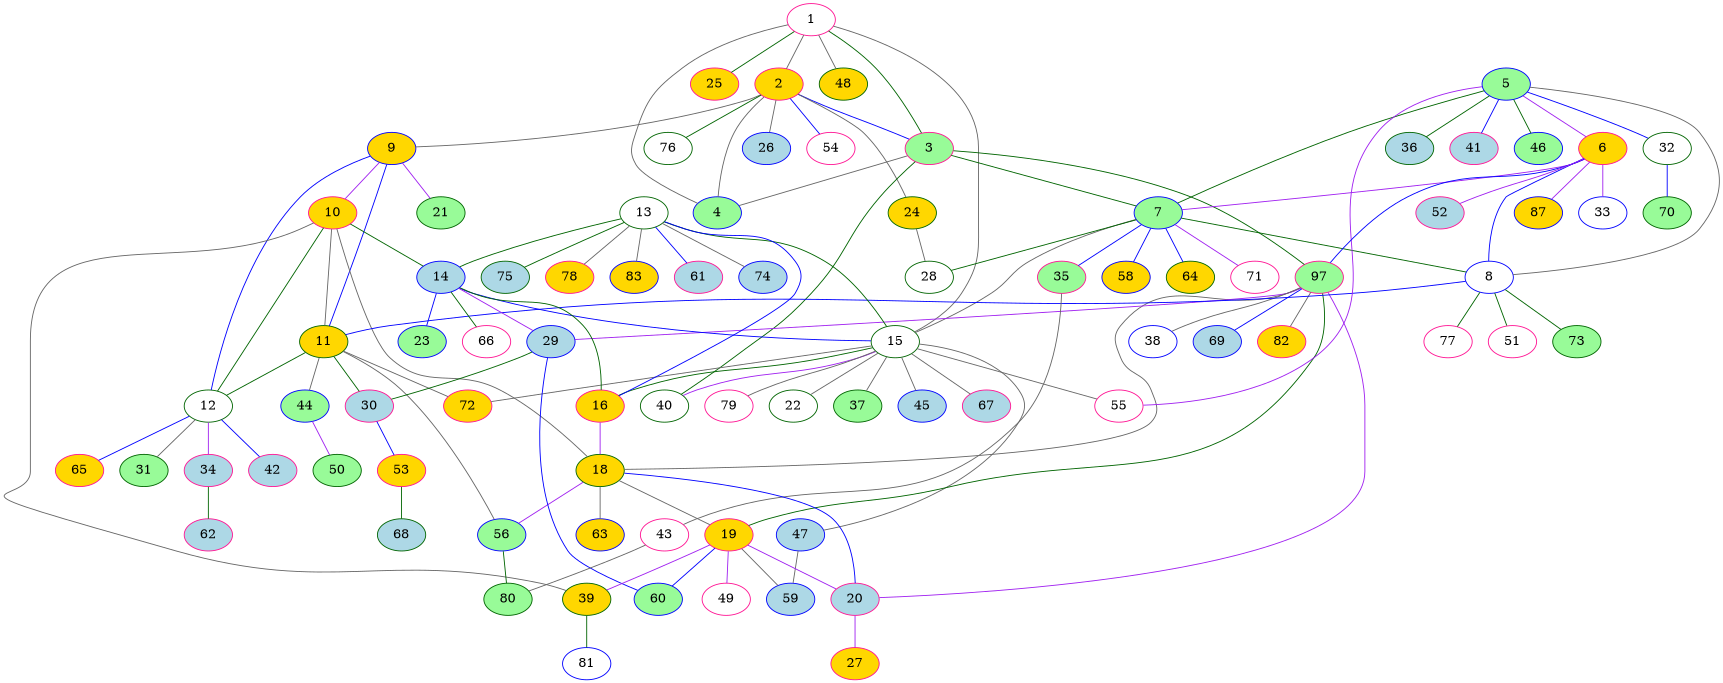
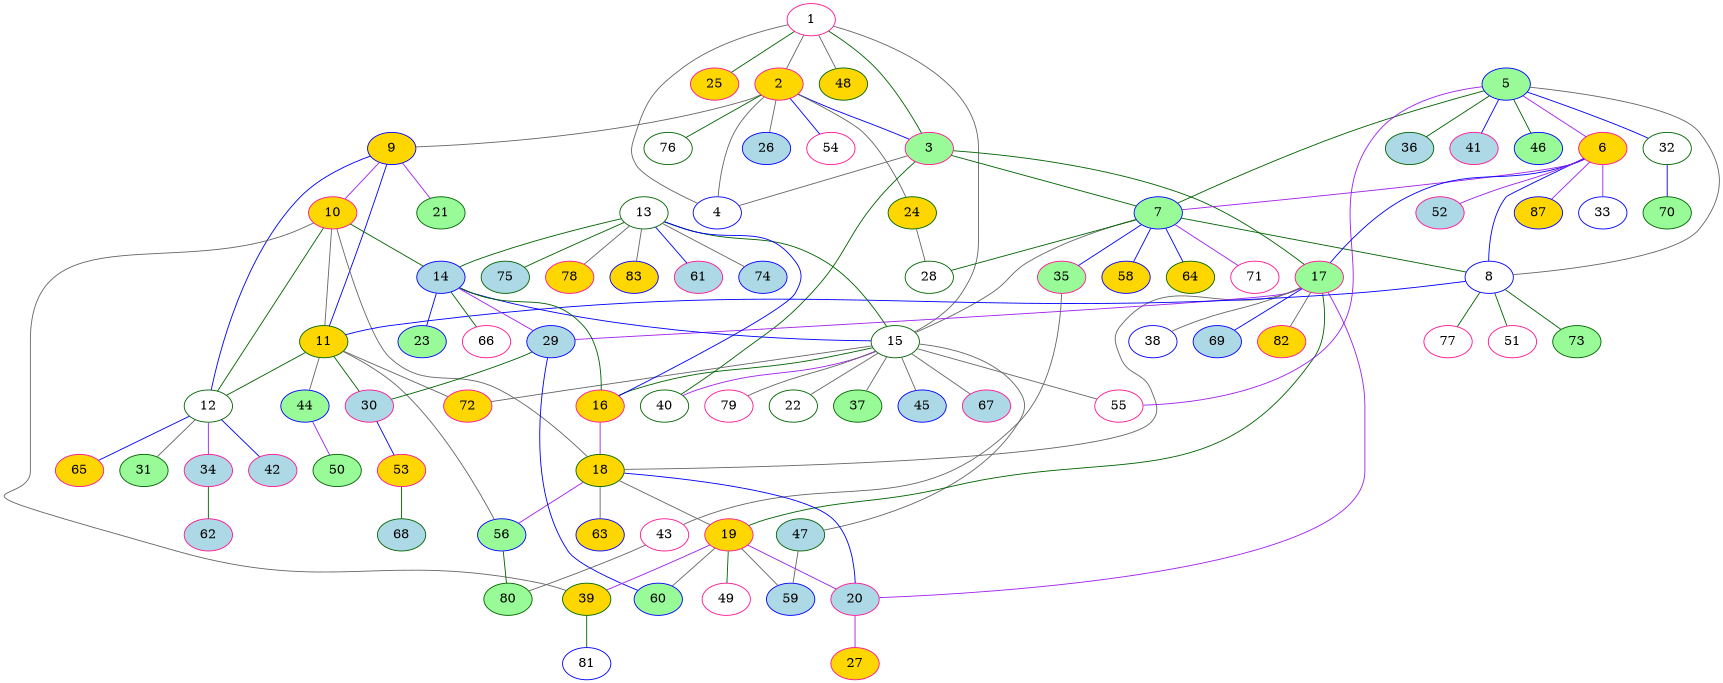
node "4": fillcolor palegreen -> white
node "97": label "97" -> "17"
node "47": color blue -> darkgreen
edge "19" -- "60": color blue -> gray40
edge "19" -- "49": color purple -> darkgreen
